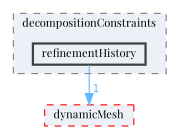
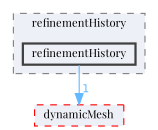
cluster "decompositionConstraints": label "decompositionConstraints" -> "refinementHistory"
